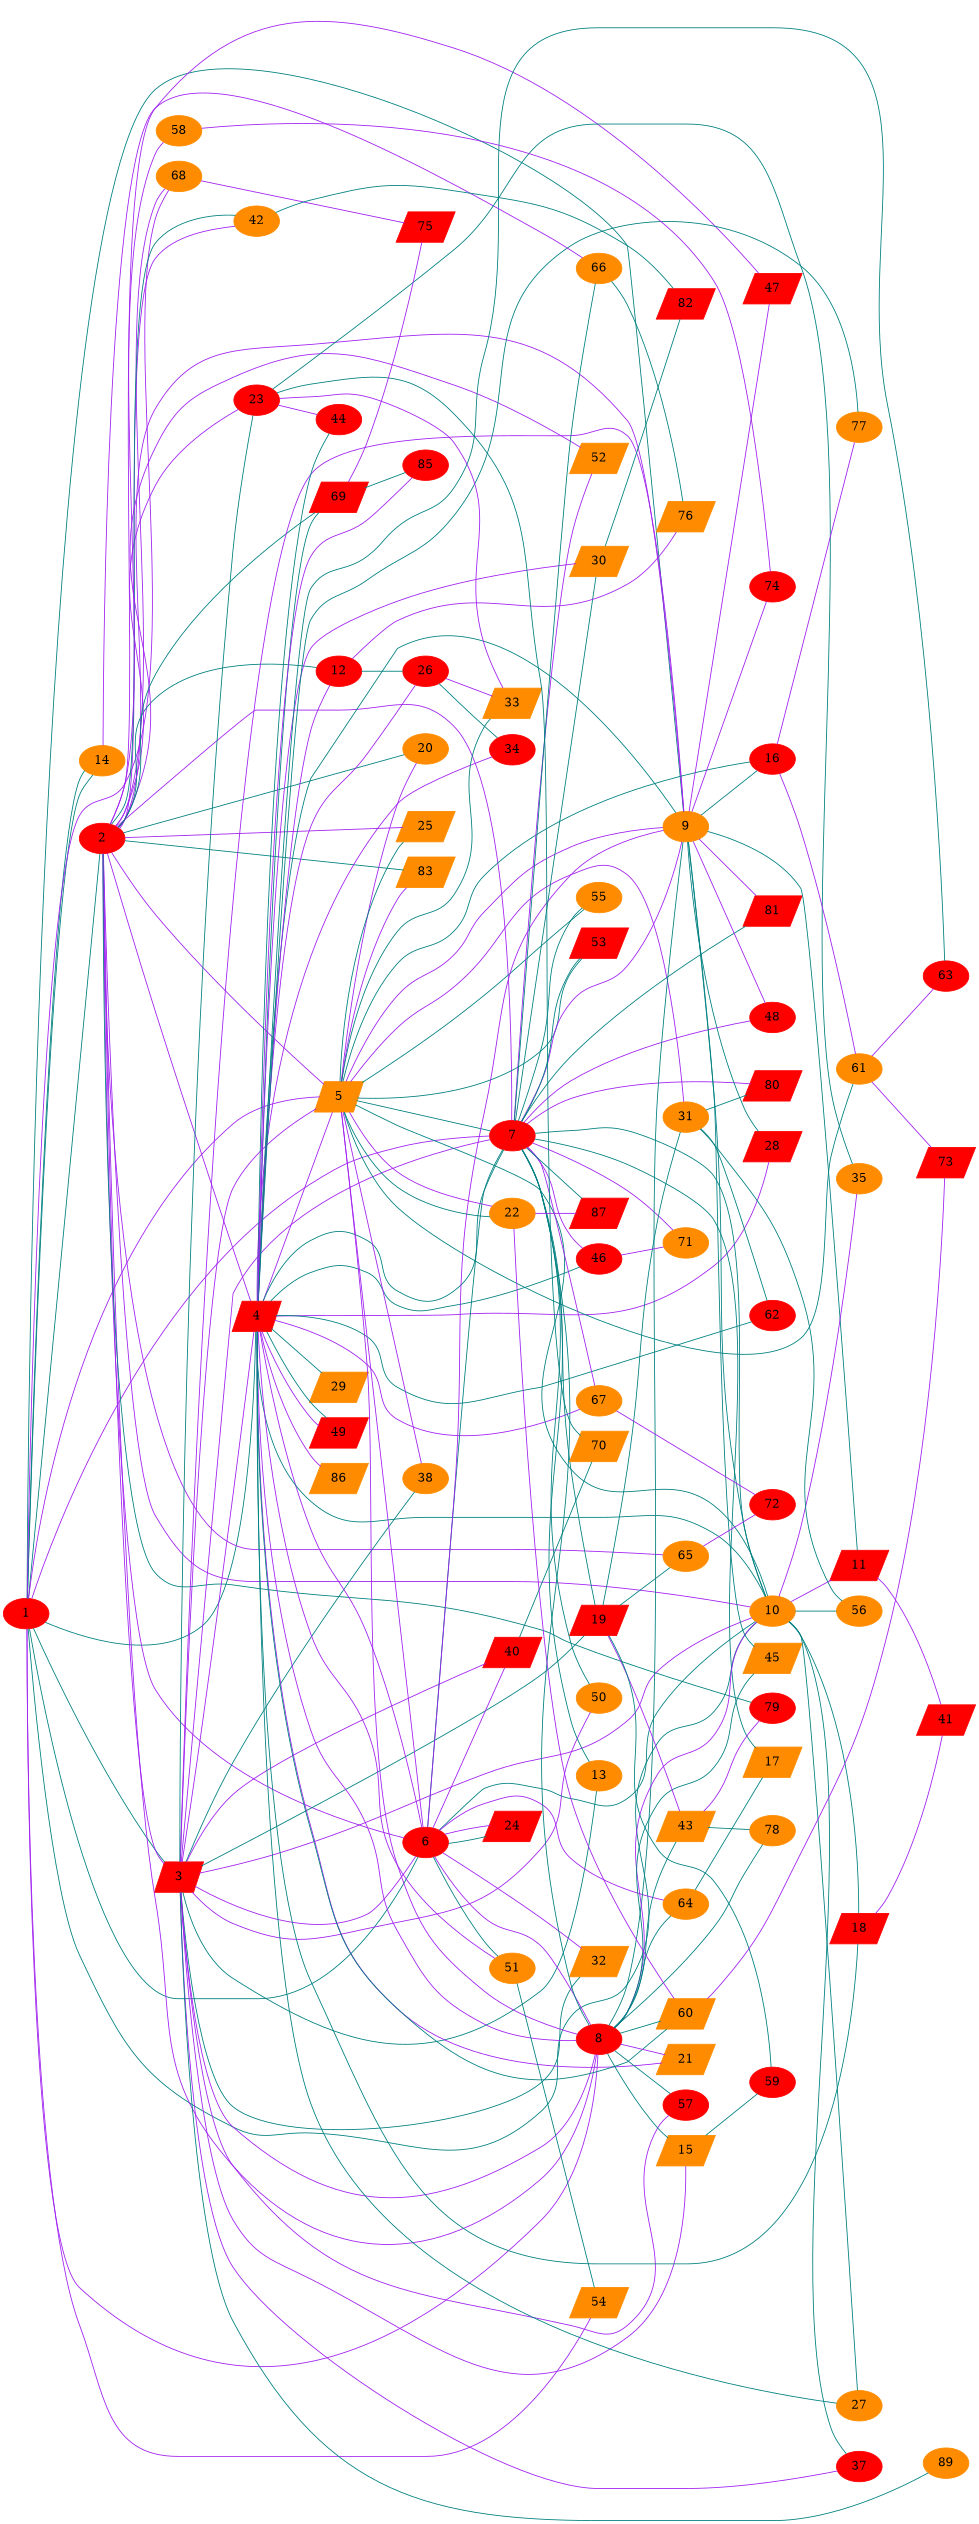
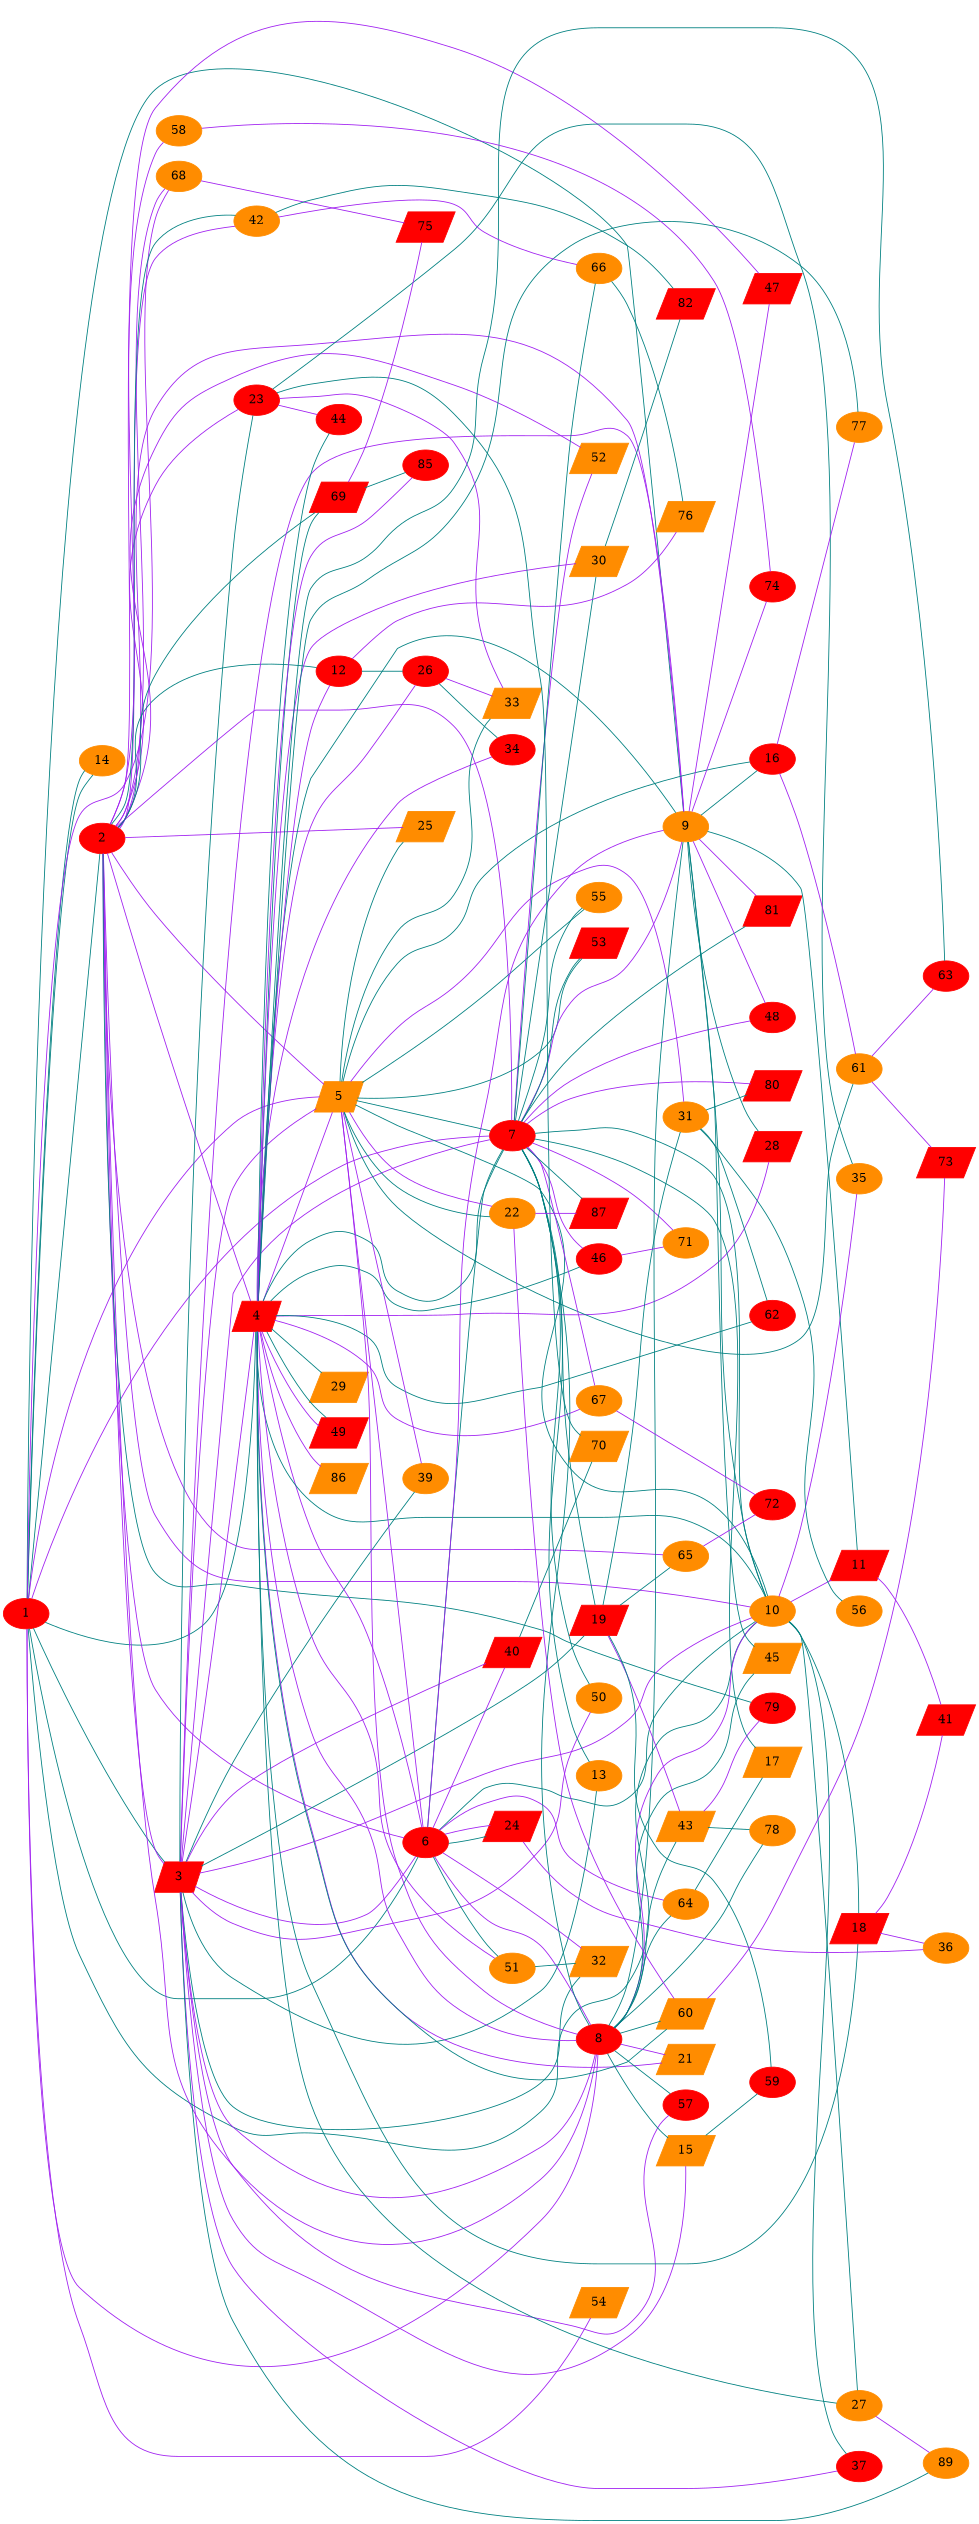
edge "66" -- "14": now "66" -- "42"
node "20": removed
node "83": removed
edge "9" -- "5": removed
node "38": label "38" -> "39"
edge "10" -- "56": removed
node "36": added
edge "51" -- "54": now "51" -- "32"
edge "27" -- "89": added
